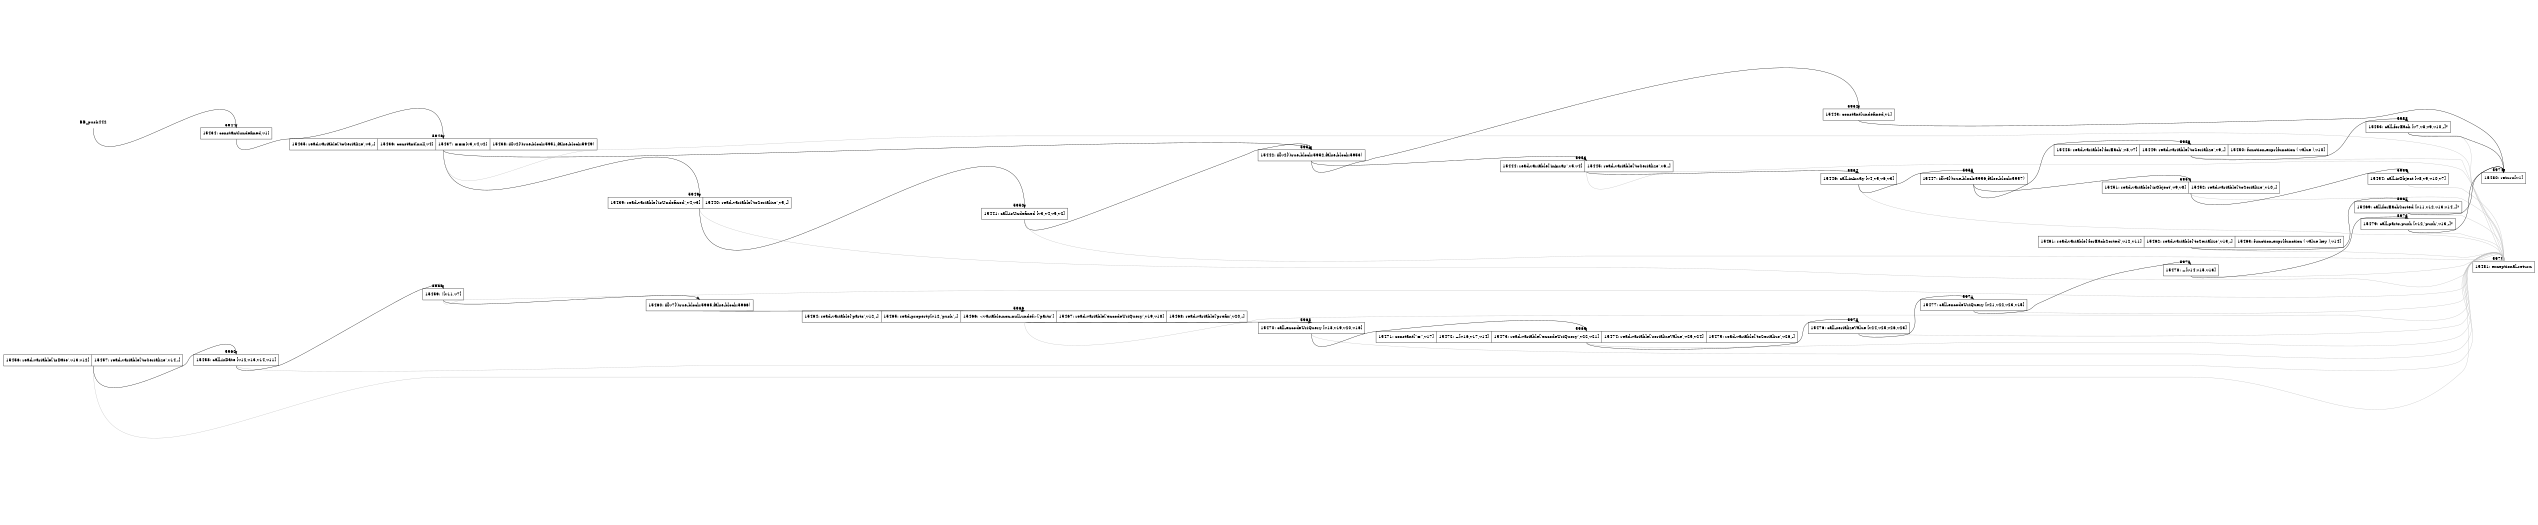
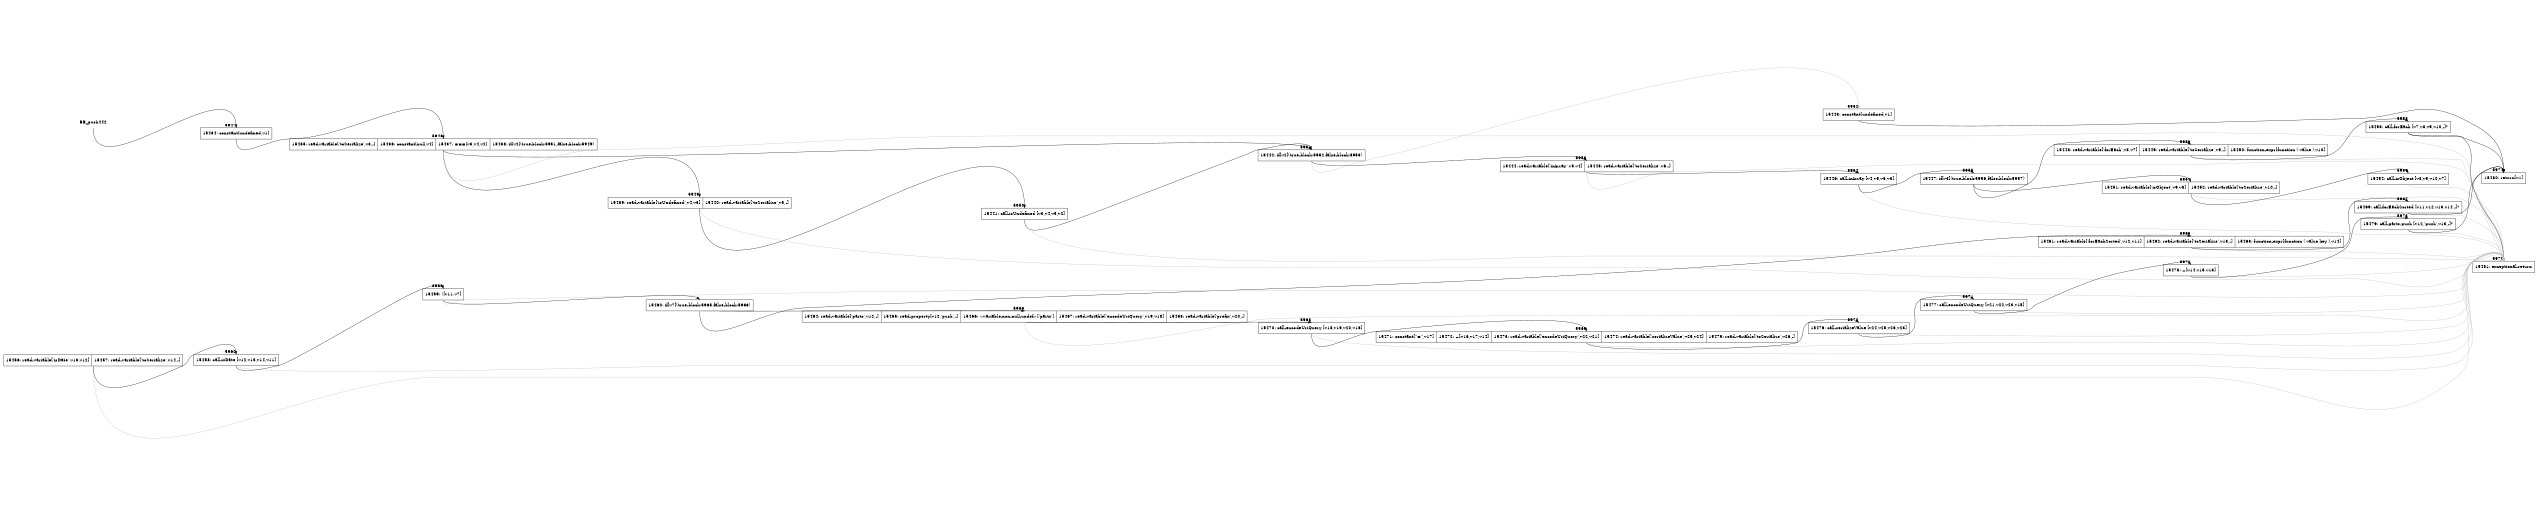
edge "15442: if[v2](true-block:5952,false-block:5953)" -> "15443: constant[undefined,v1]": color black -> gray
edge "15453: call-forEach [v7,v8,v9,v10,-]*" -> "15481: exceptional-return": color gray -> black
edge "15460: if[v7](true-block:5965,false-block:5966)" -> "15461: read-variable['forEachSorted',v12,v11]": added
